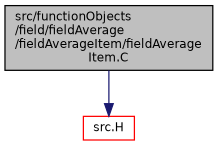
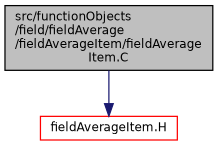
node "src.H": label "src.H" -> "fieldAverageItem.H"
